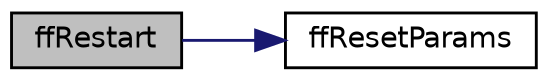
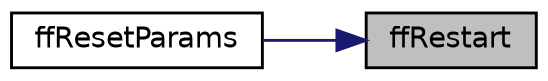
edge "ffRestart" -> "ffResetParams": reversed
